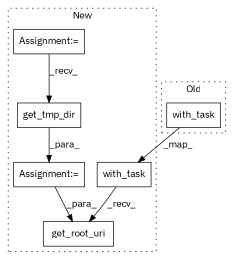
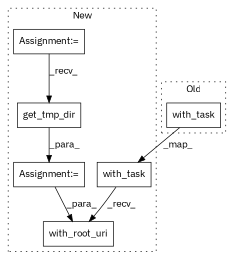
node "get_root_uri": label "get_root_uri" -> "with_root_uri"
